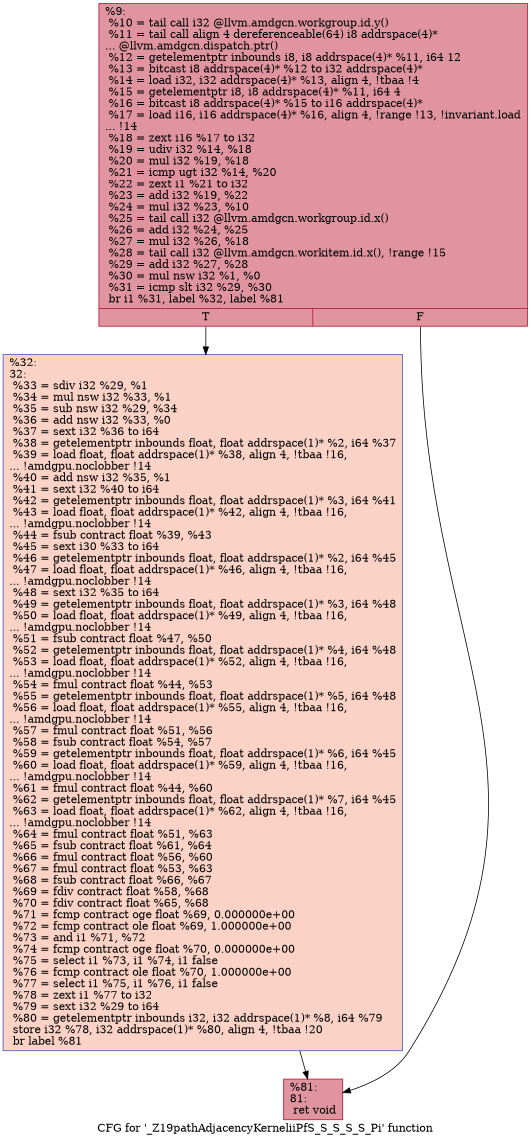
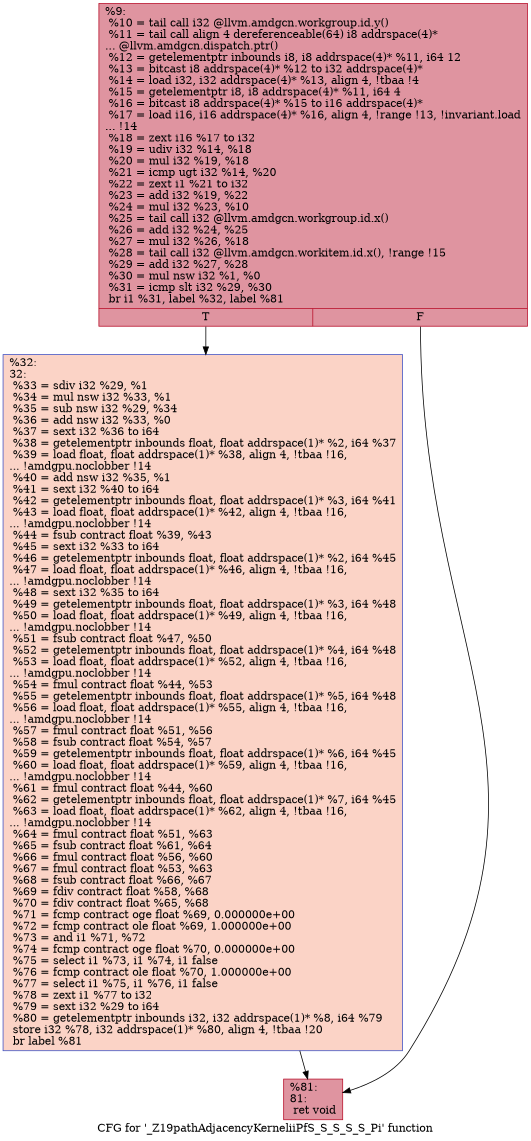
node "%32:": text "%45 = sext i30 %33 to i64" -> "%45 = sext i32 %33 to i64"
